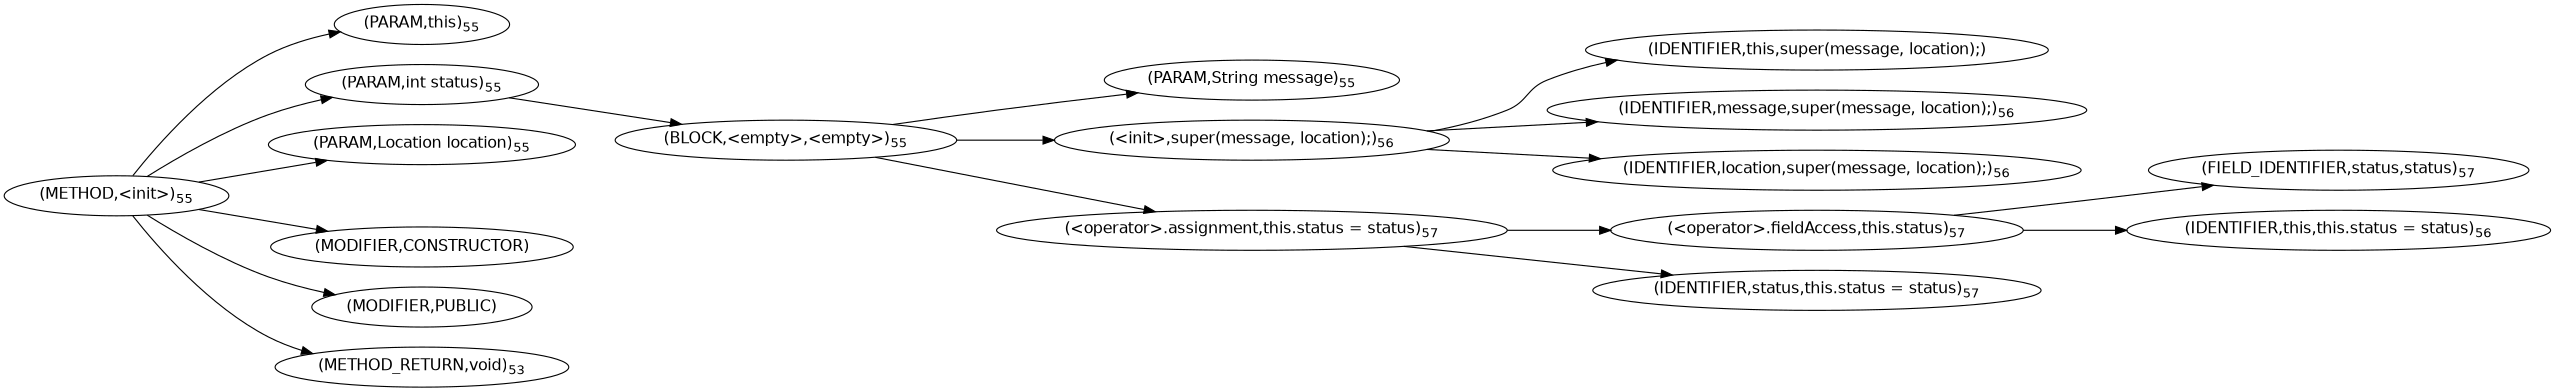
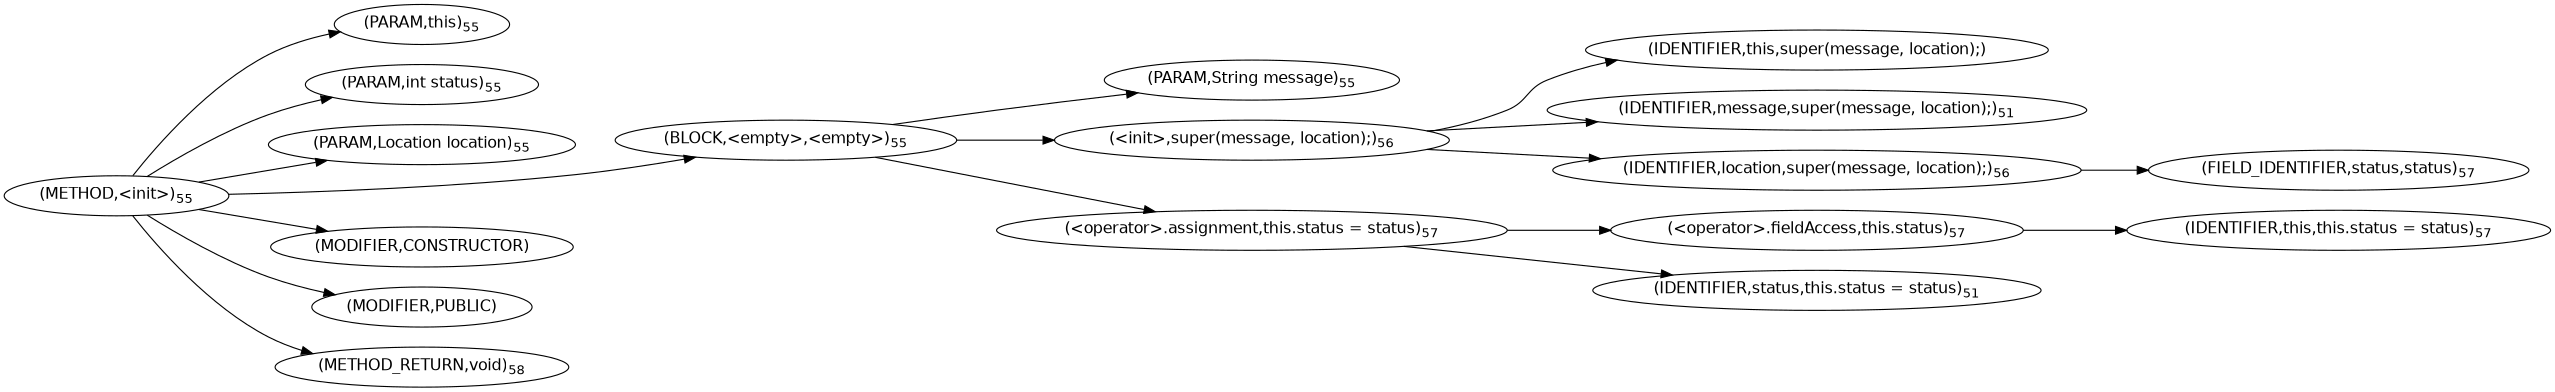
node "(IDENTIFIER,message,super(message, location);)": text "56" -> "51"
edge "(PARAM,int status)" -> "(BLOCK,<empty>,<empty>)": now "(METHOD,<init>)" -> "(BLOCK,<empty>,<empty>)"
edge "(<operator>.fieldAccess,this.status)" -> "(FIELD_IDENTIFIER,status,status)": now "(IDENTIFIER,location,super(message, location);)" -> "(FIELD_IDENTIFIER,status,status)"
node "(IDENTIFIER,this,this.status = status)": text "56" -> "57"
node "(IDENTIFIER,status,this.status = status)": text "57" -> "51"
node "(METHOD_RETURN,void)": text "53" -> "58"
